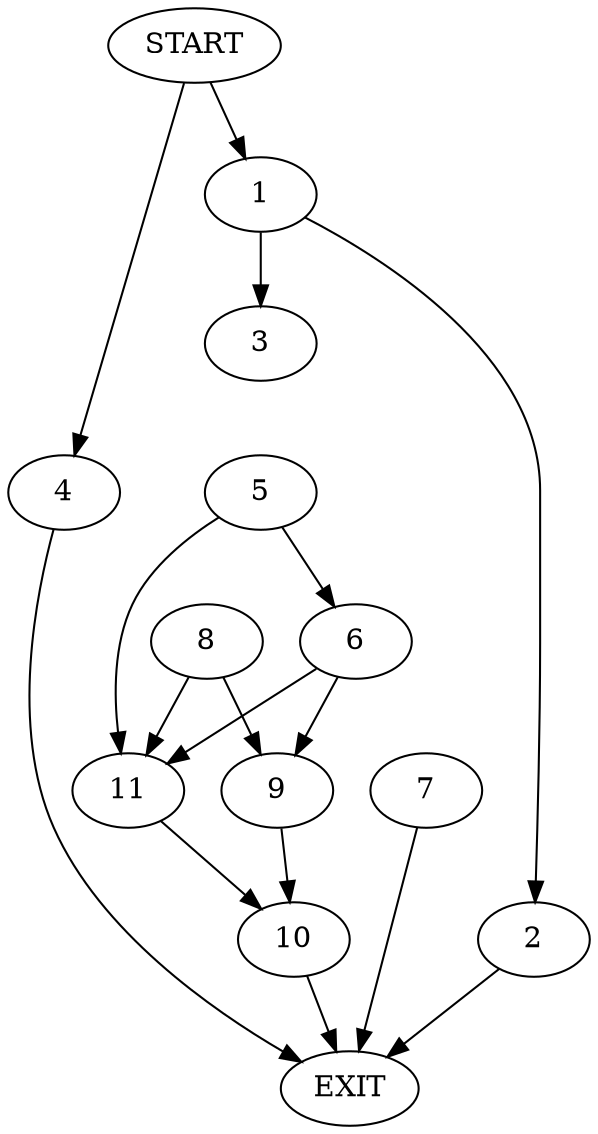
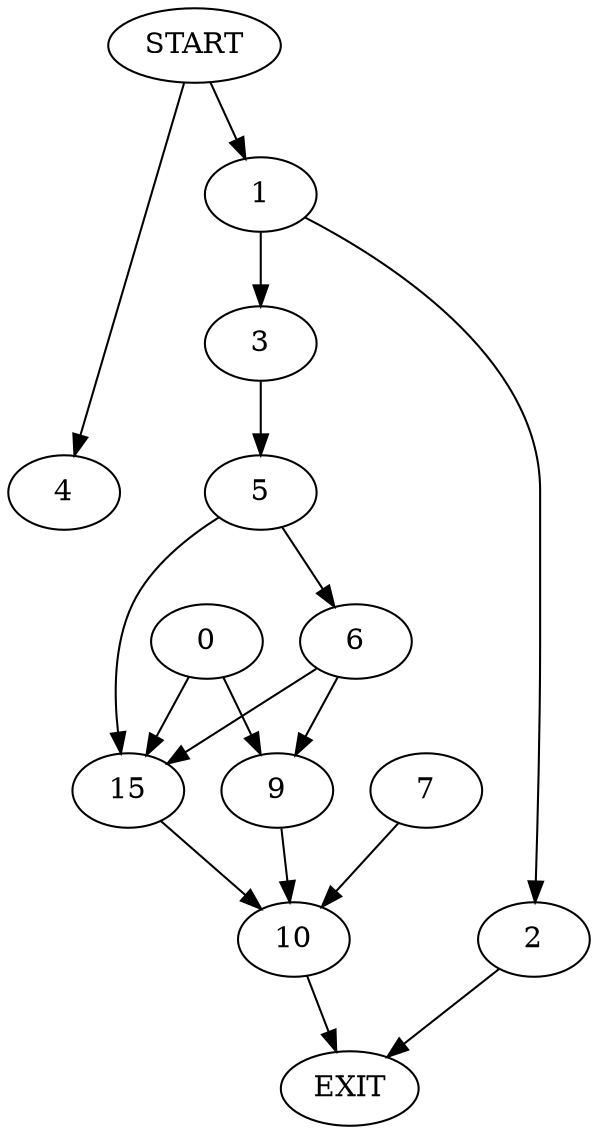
edge "3" -> "5": added
node "8": label "8" -> "0"
node "11": label "11" -> "15"
edge "4" -> "EXIT": removed
edge "7" -> "EXIT": now "7" -> "10"
